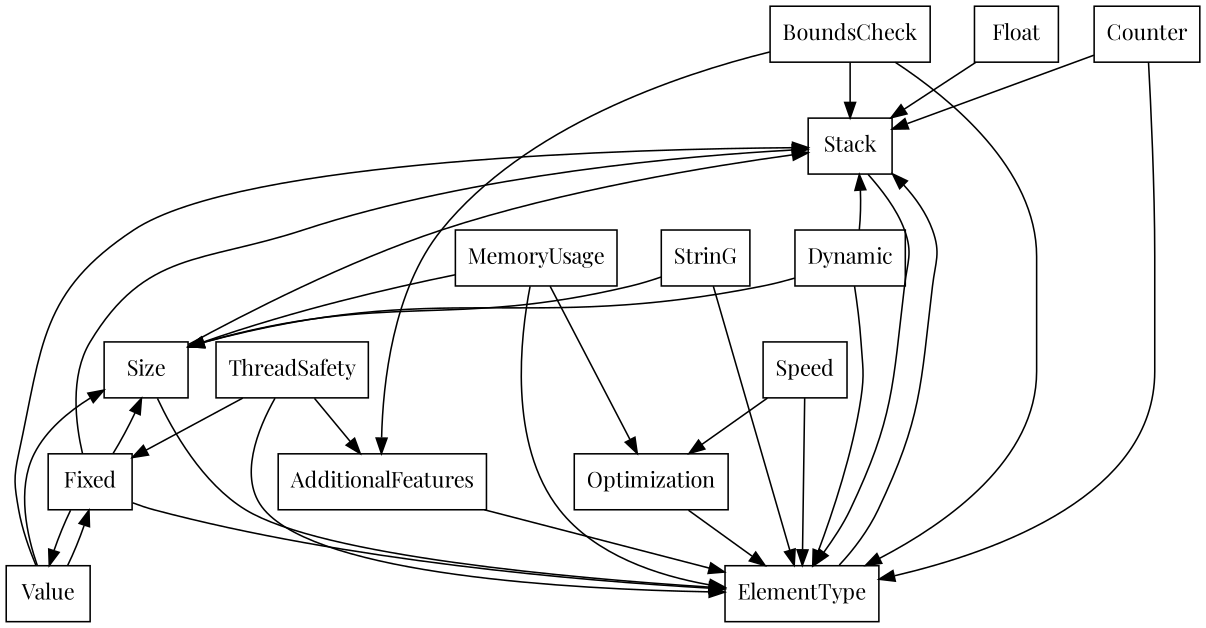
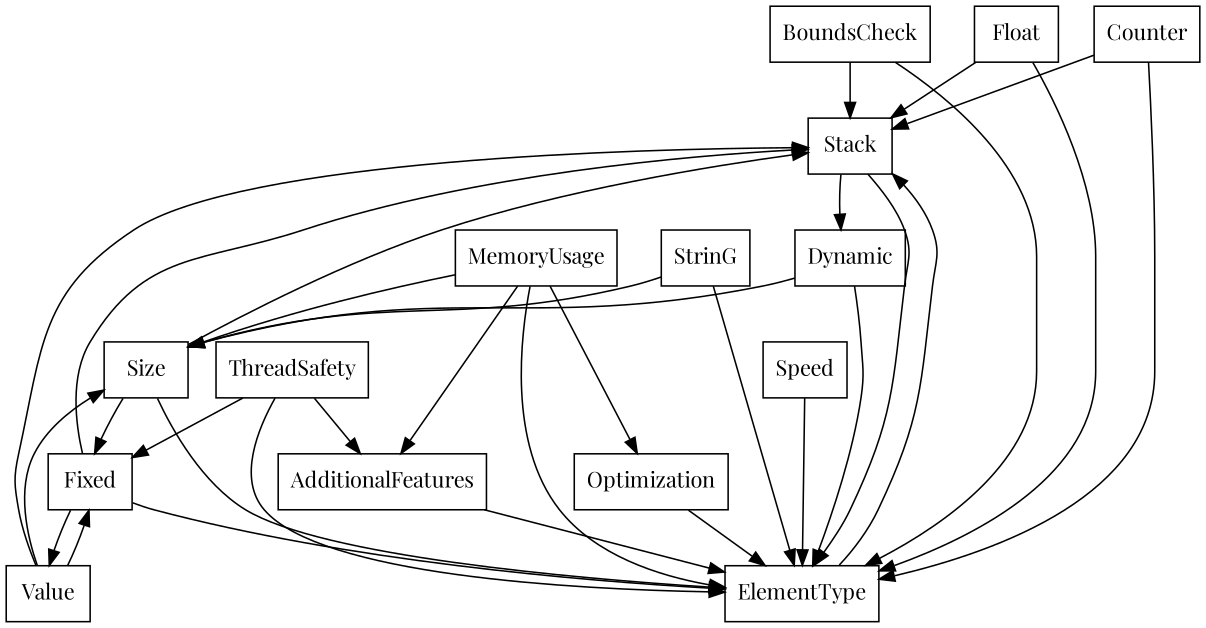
edge "BoundsCheck" -> "AdditionalFeatures": now "MemoryUsage" -> "AdditionalFeatures"
edge "Dynamic" -> "Stack": reversed
edge "Float" -> "ElementType": added
edge "Speed" -> "Optimization": removed
edge "Fixed" -> "Size": reversed
